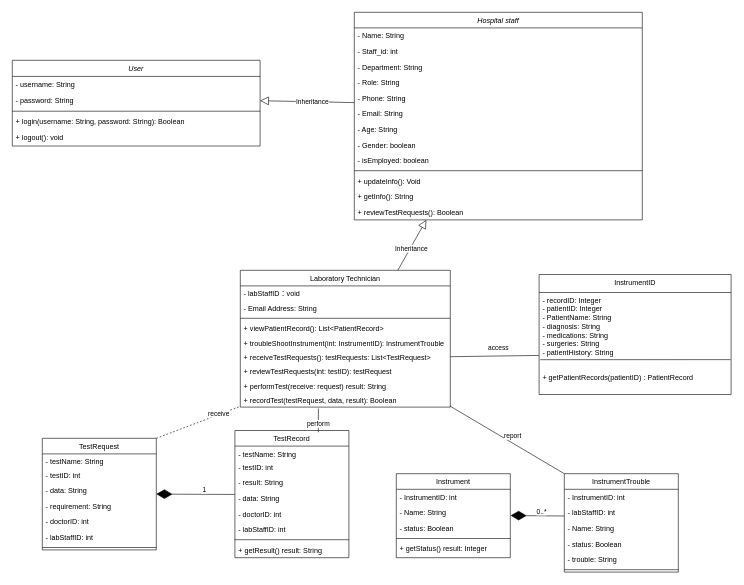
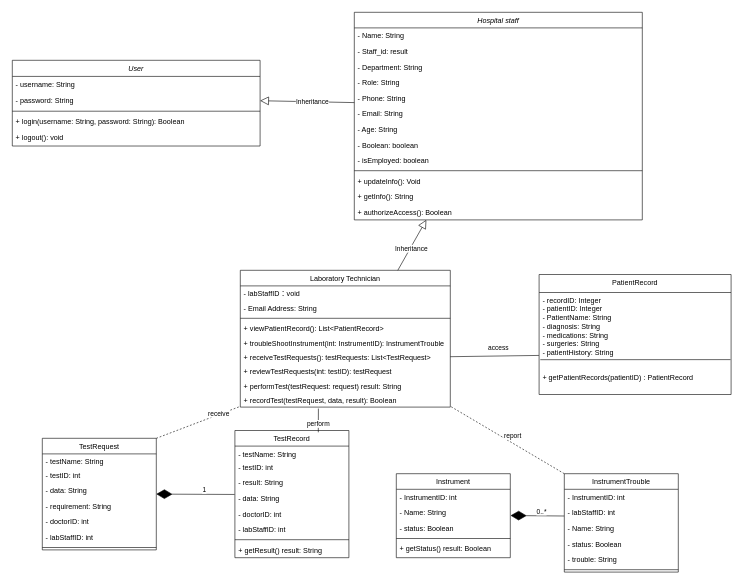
node "- Staff_id: int": label "- Staff_id: int" -> "- Staff_id: result"
node "- Gender: boolean": label "- Gender: boolean" -> "- Boolean: boolean"
node "+ reviewTestRequests(): Boolean": label "+ reviewTestRequests(): Boolean" -> "+ authorizeAccess(): Boolean"
node "InstrumentID": label "InstrumentID" -> "PatientRecord"
node "+ performTest(receive: request) result: String": label "+ performTest(receive: request) result: String" -> "+ performTest(testRequest: request) result: String"
edge "+ recordTest(testRequest, data, result): Boolean" -- "InstrumentTrouble": style solid -> dashed
node "+ getStatus() result: Integer": label "+ getStatus() result: Integer" -> "+ getStatus() result: Boolean"
